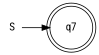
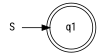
node "q7": label "q7" -> "q1"
